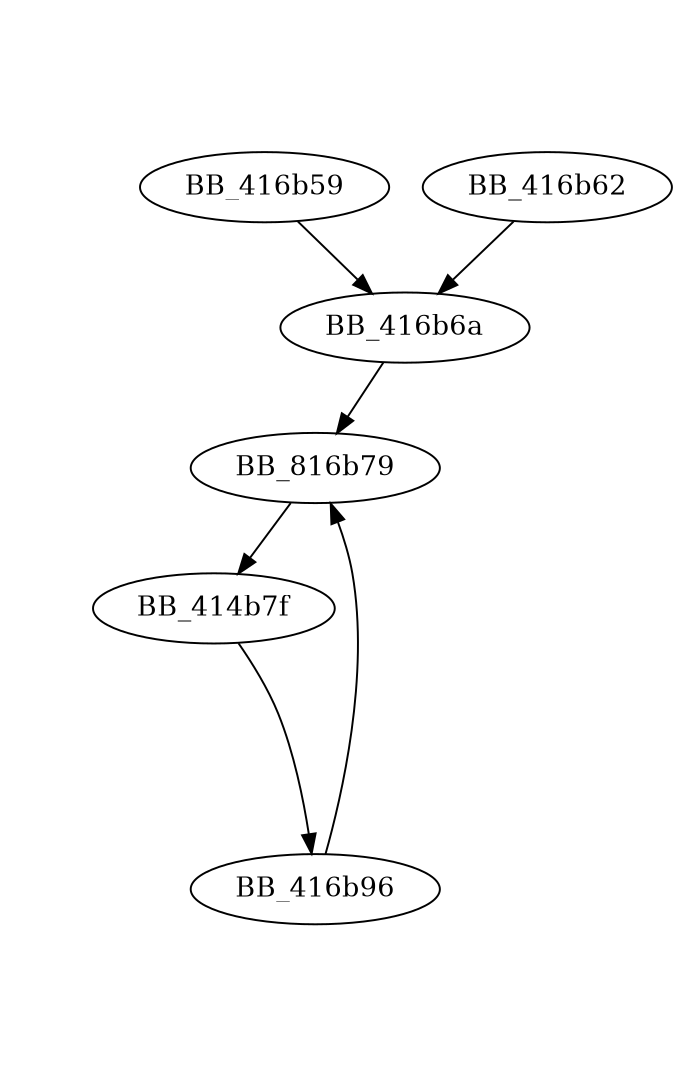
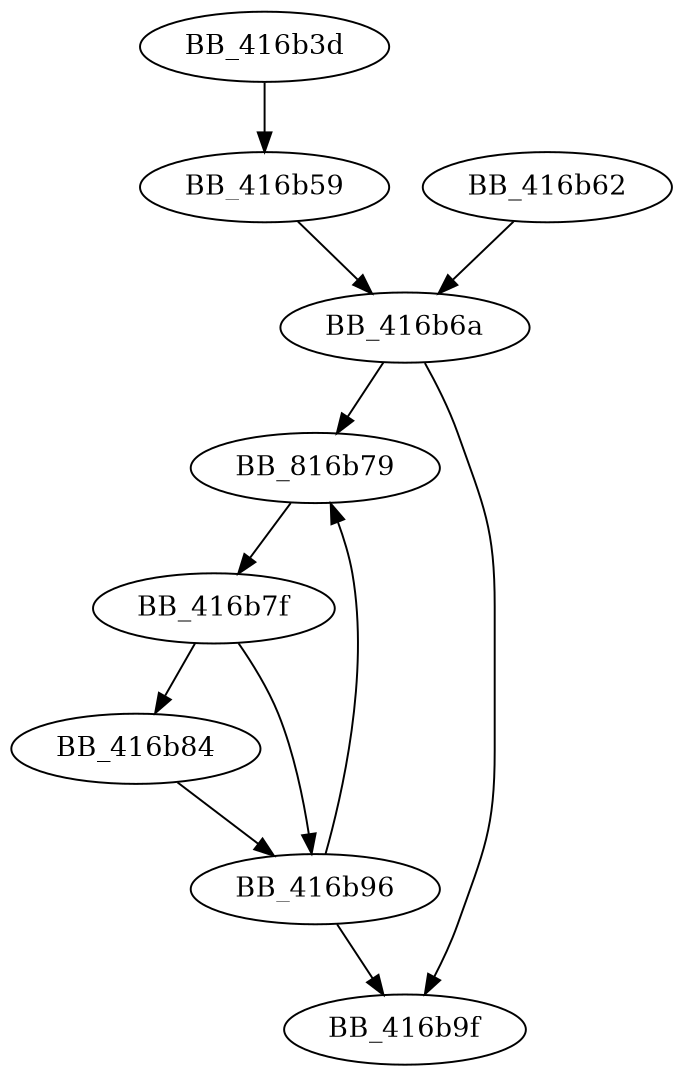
node "BB_416b3d": added
node "BB_414b7f": label "BB_414b7f" -> "BB_416b7f"
node "BB_416b84": added
node "BB_416b9f": added
